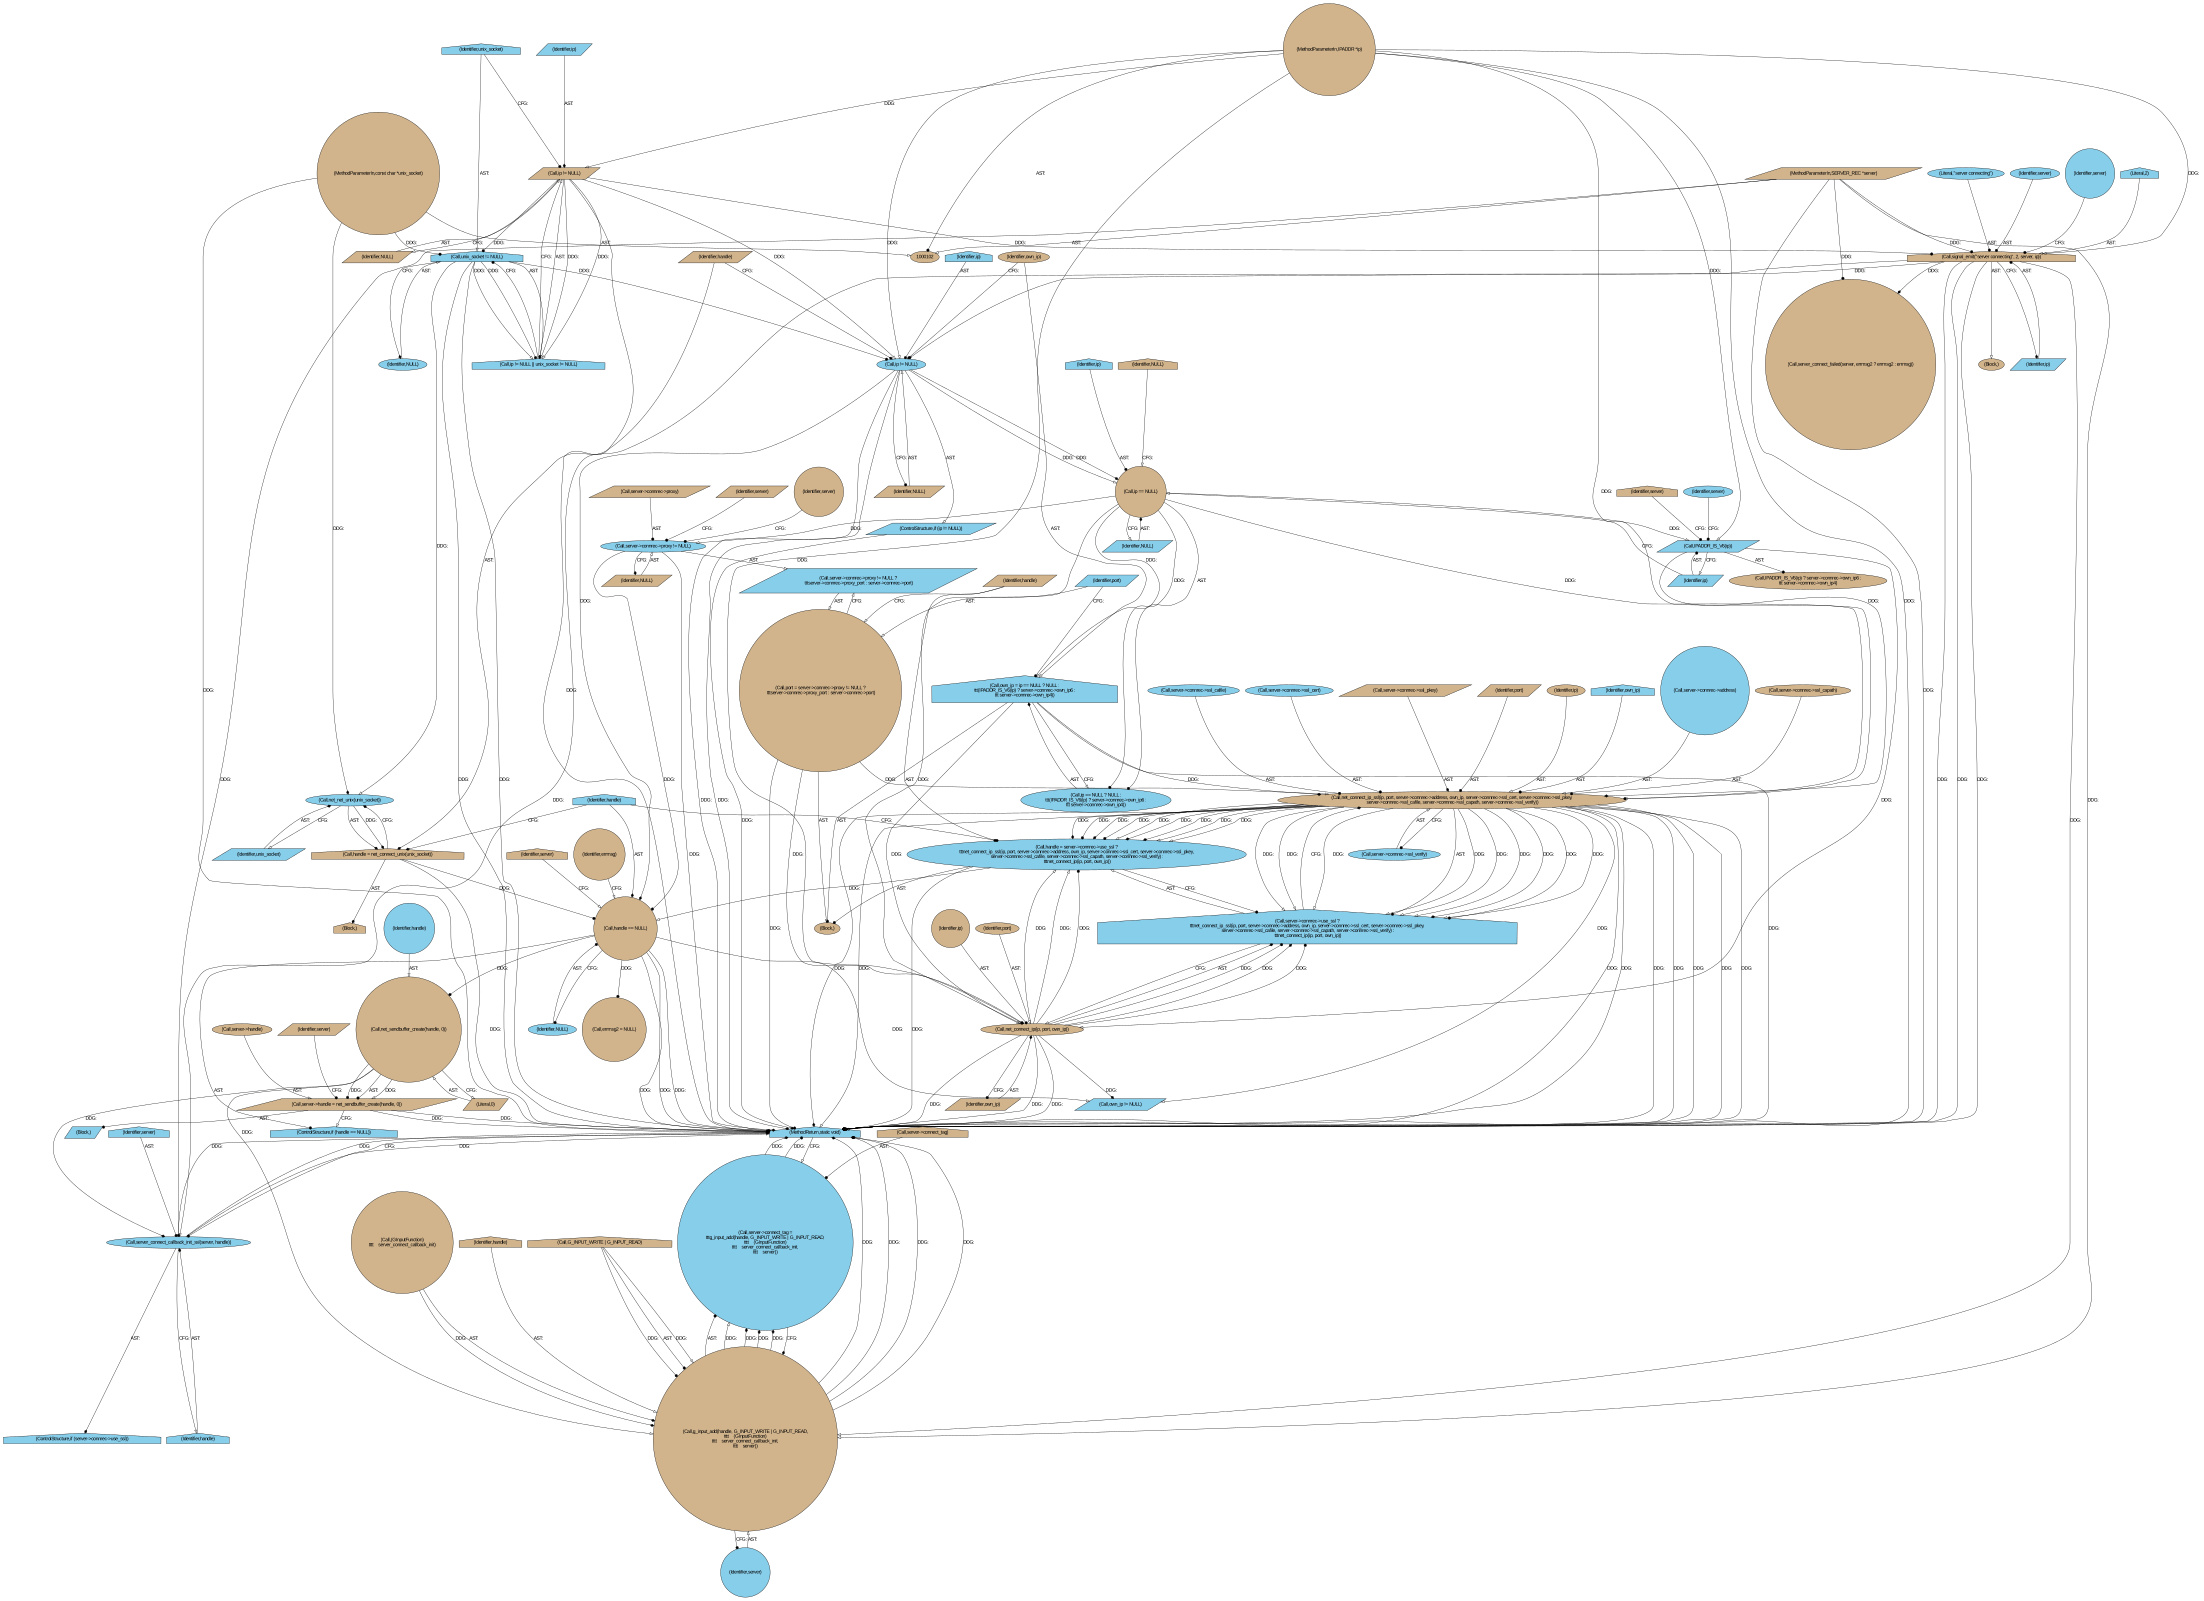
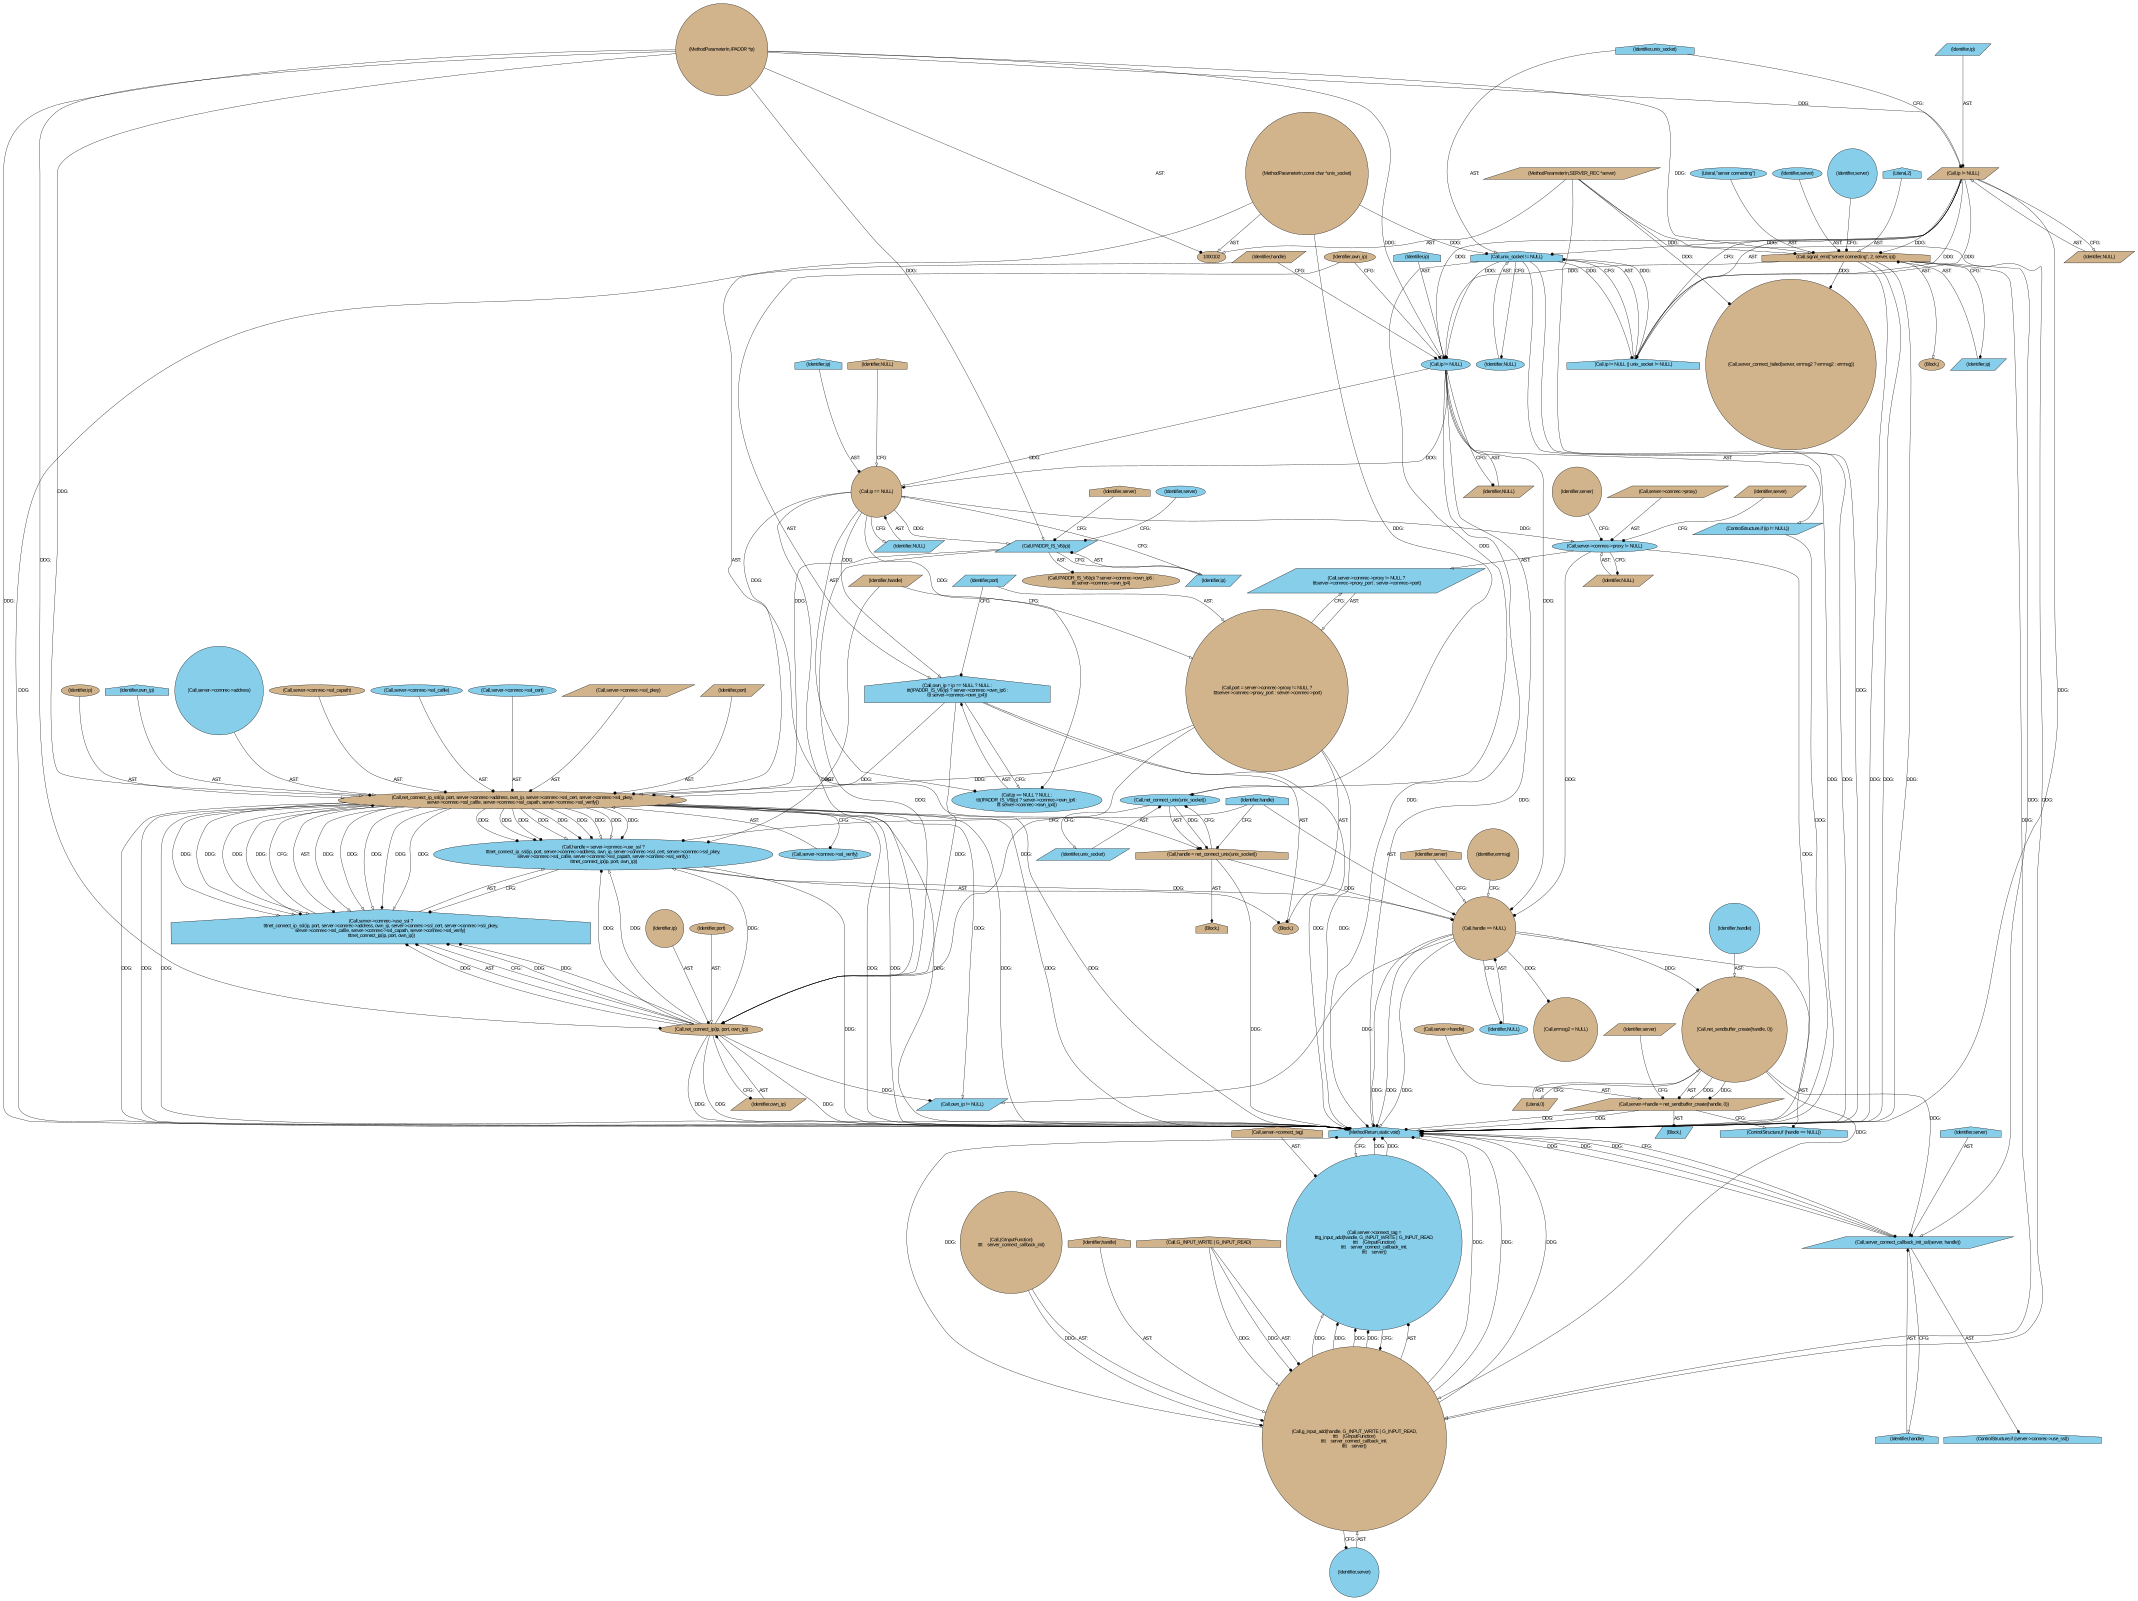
edge "(MethodParameterIn,SERVER_REC *server)" -> "(Call,server_connect_callback_init_ssl(server, handle))": removed, label "DDG:"
node "(Call,net_net_unix(unix_socket))": label "(Call,net_net_unix(unix_socket))" -> "(Call,net_connect_unix(unix_socket))"
node "(Call,server_connect_callback_init_ssl(server, handle))": shape ellipse -> parallelogram
